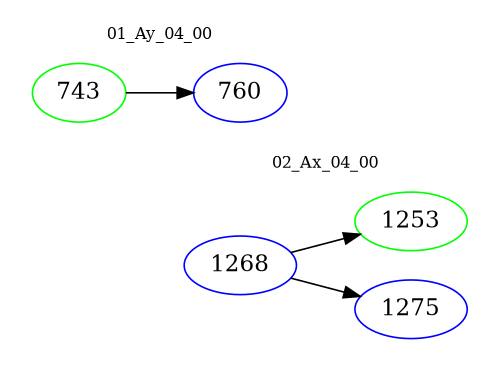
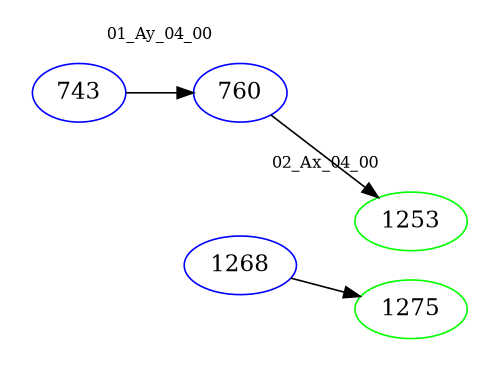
node "743": color green -> blue
edge "1268" -> "1253": now "760" -> "1253"
node "1275": color blue -> green
